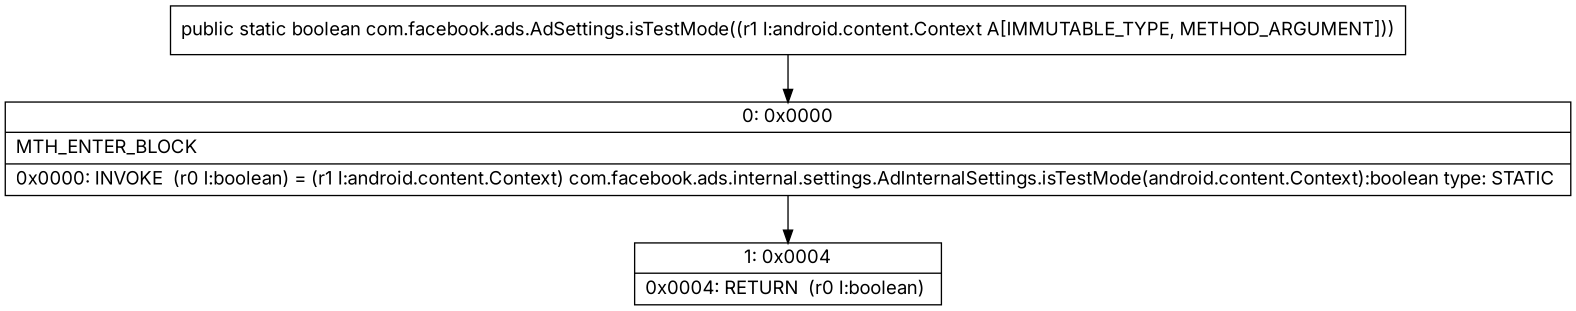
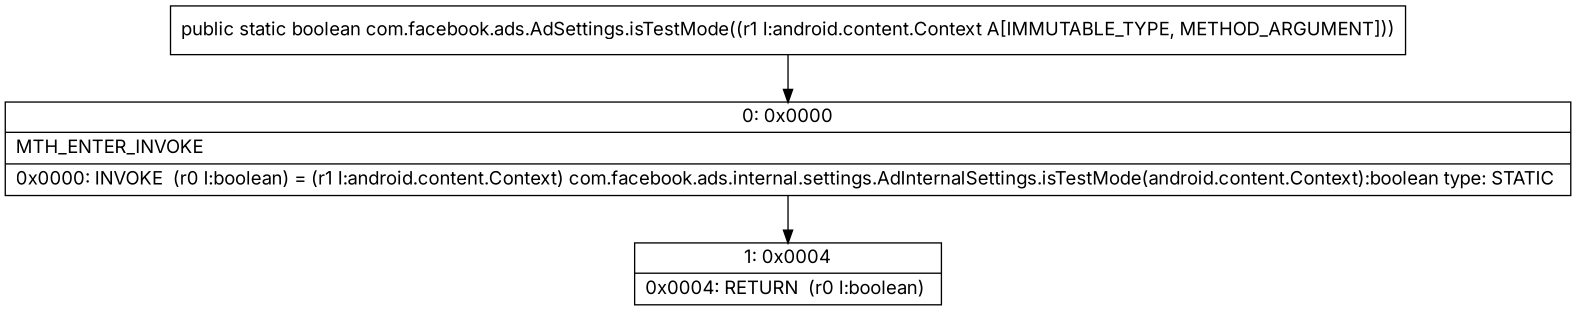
node "0: 0x0000": text "MTH_ENTER_BLOCK" -> "MTH_ENTER_INVOKE"
